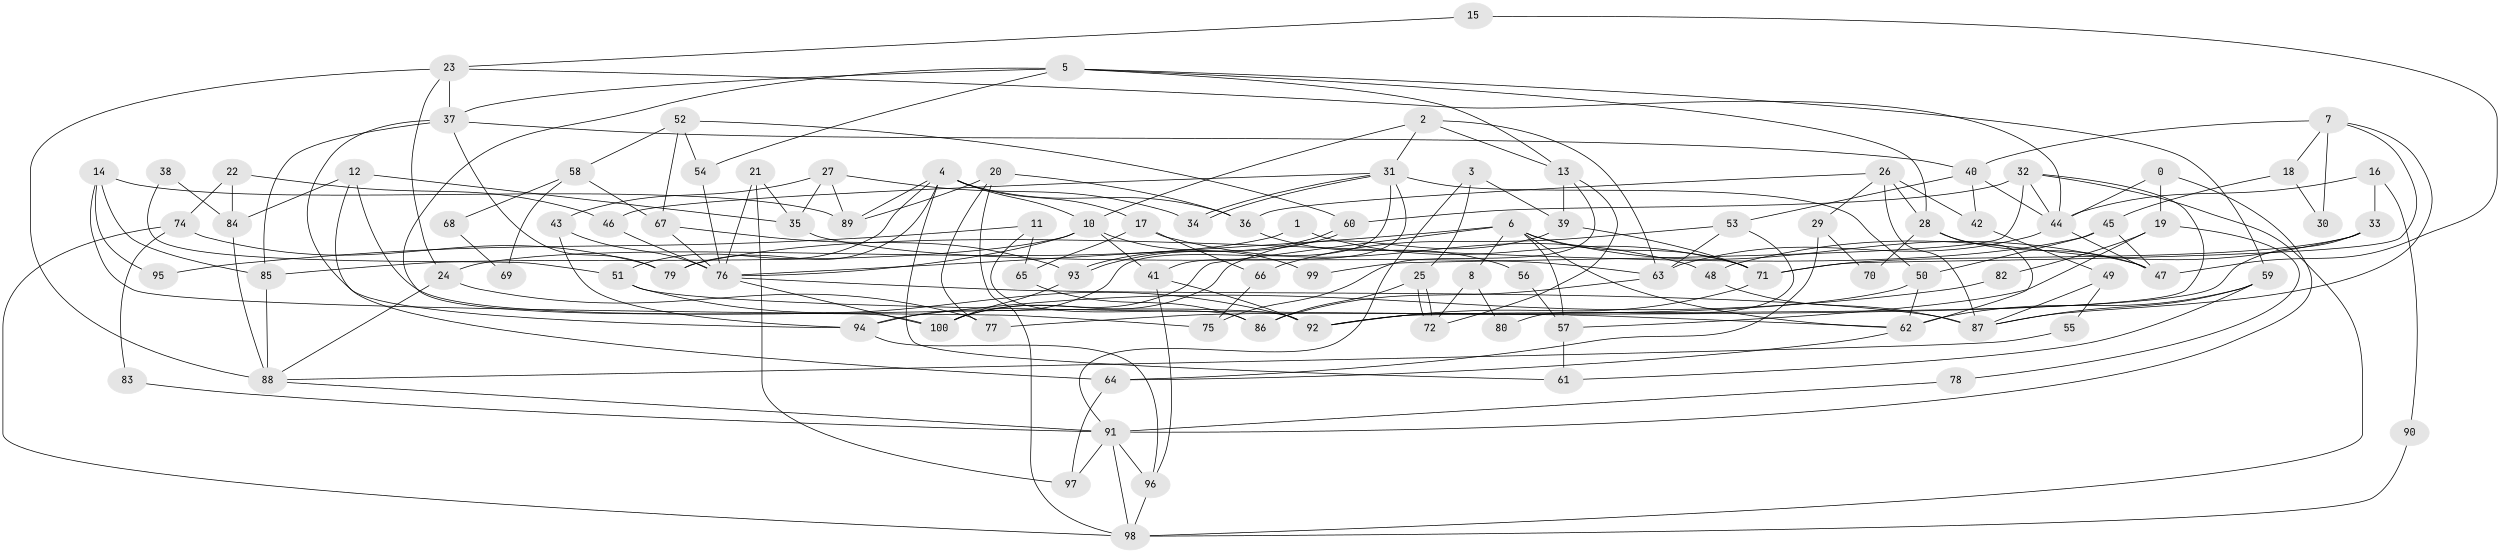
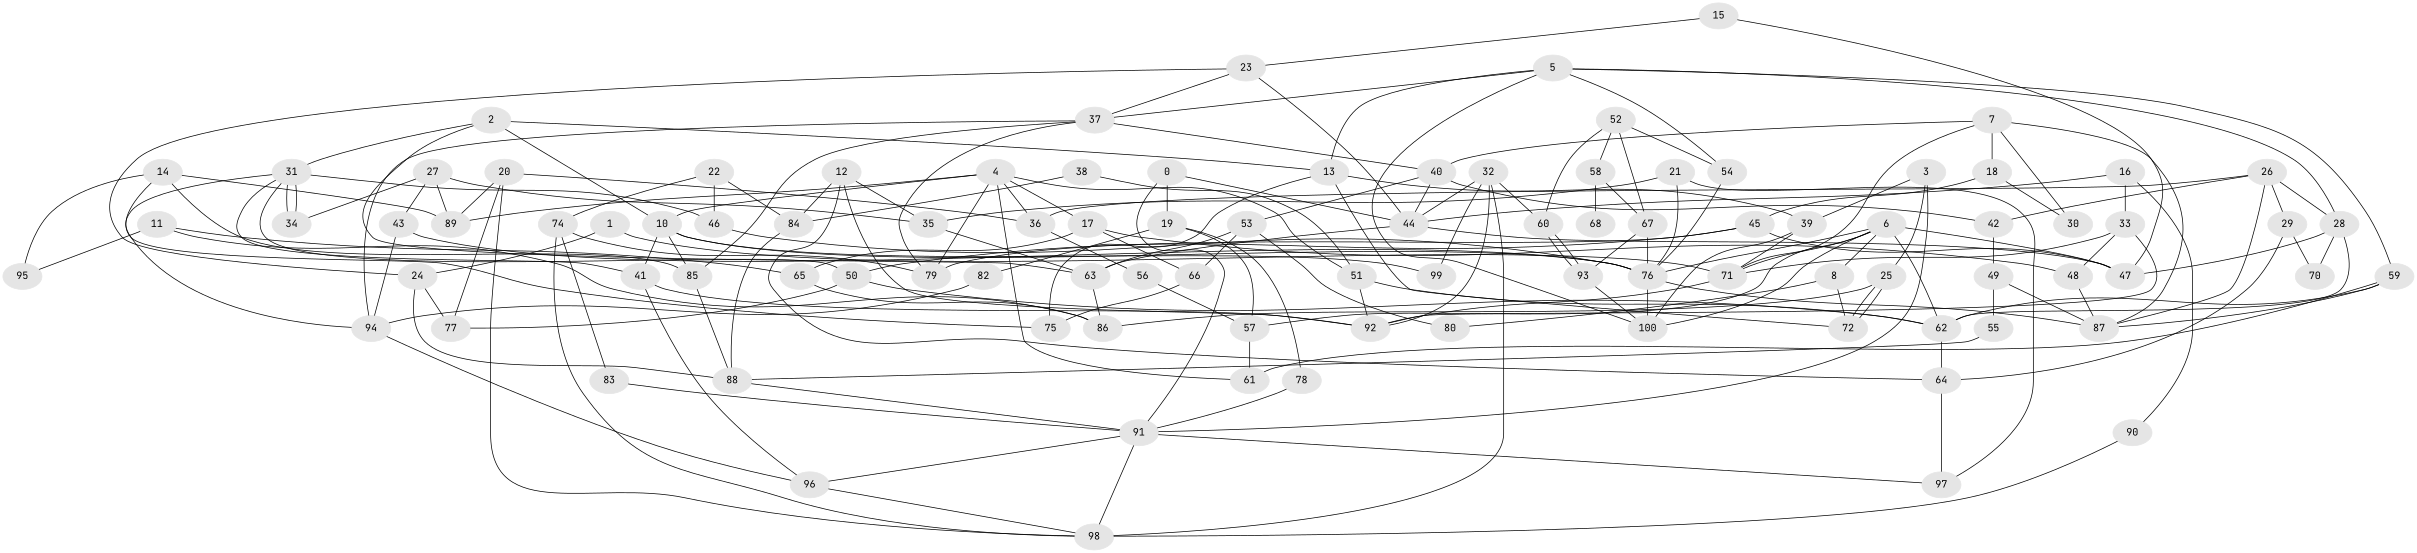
edge "23" -- "88": removed
node "69": removed
